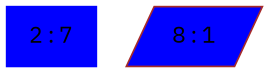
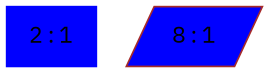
node "2 : 7": label "2 : 7" -> "2 : 1"
